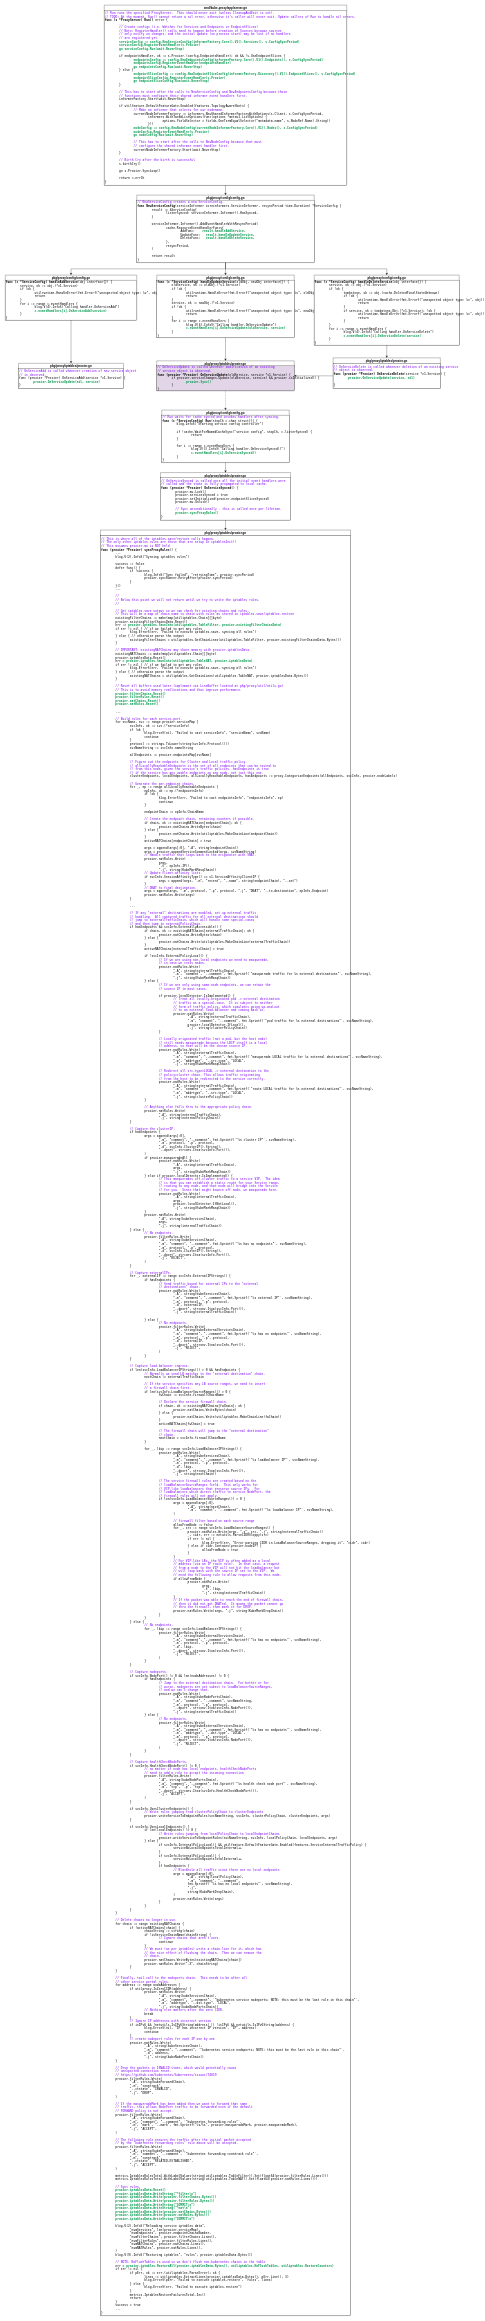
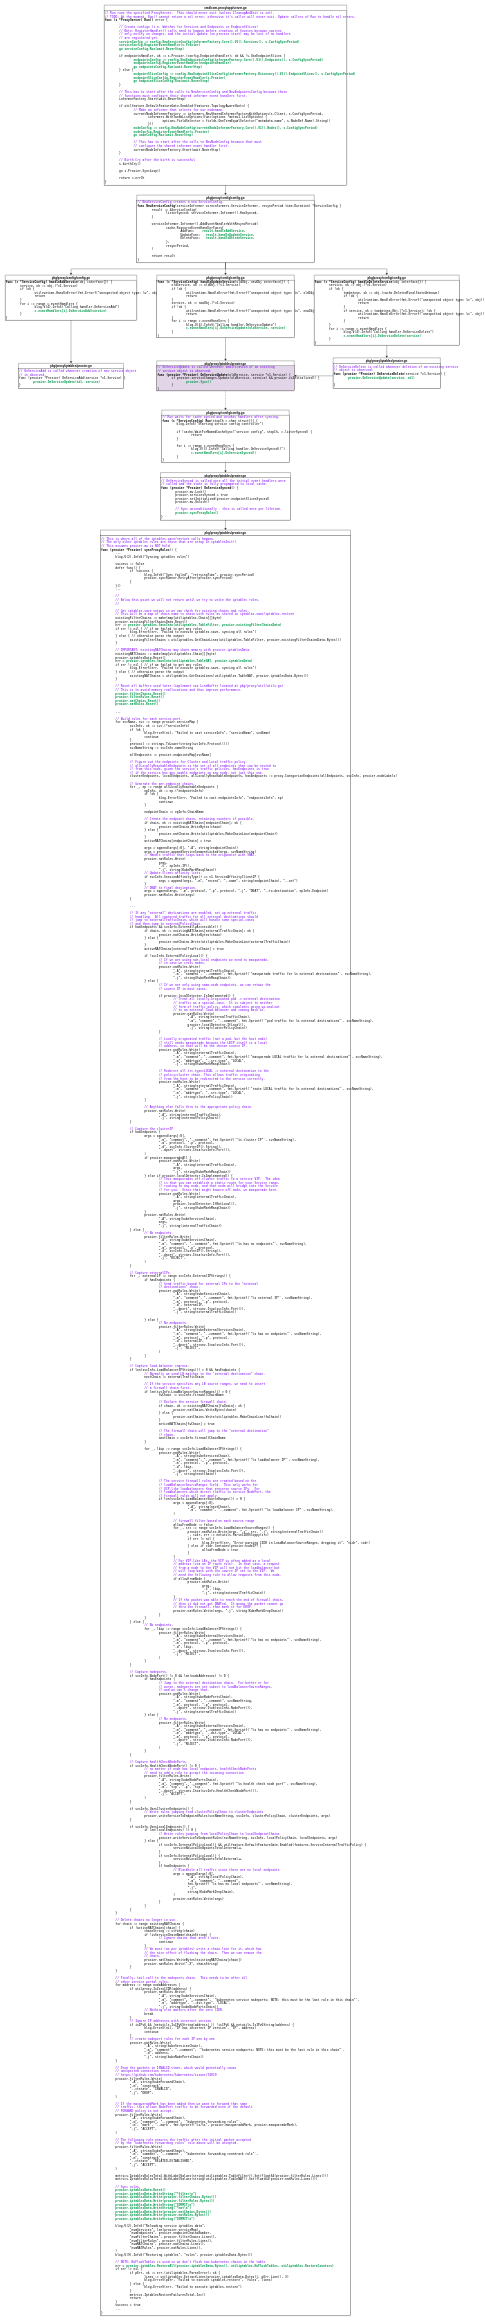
node "cmd/kube-proxy/app/server.go": label "cmd/kube-proxy/app/server.go" -> "cmd/com-proxy/app/server.go"
